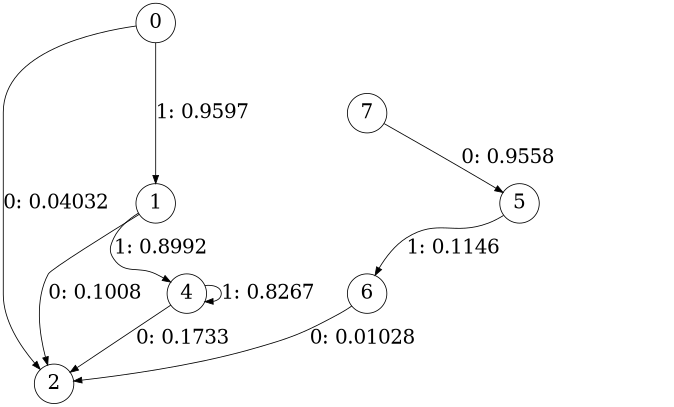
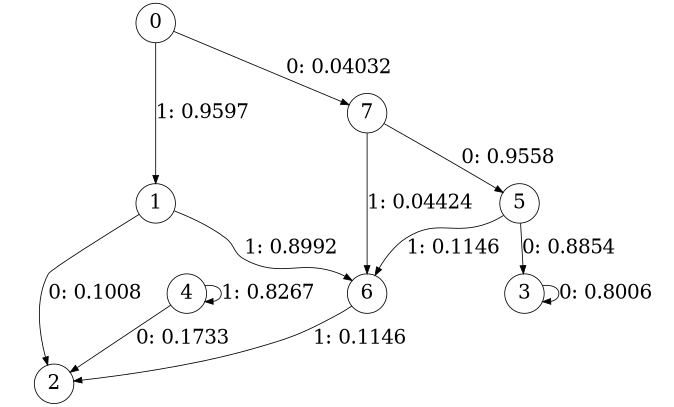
edge "0" -> "2": now "0" -> "7"
edge "7" -> "6": added, label "1: 0.04424"
edge "1" -> "4": now "1" -> "6"
node "3": added
edge "6" -> "2": label "0: 0.01028  " -> "1: 0.1146   "
